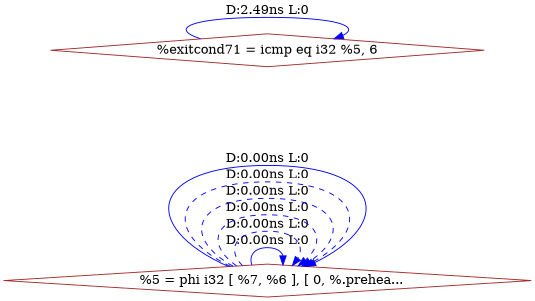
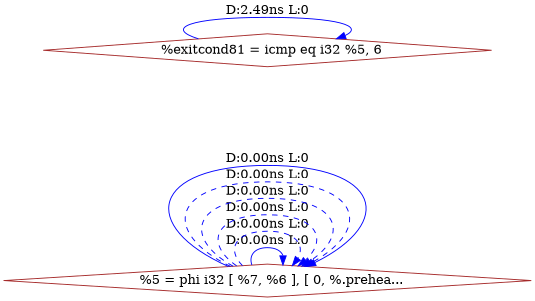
node "%exitcond71 = icmp eq i32 %5, 6": label "%exitcond71 = icmp eq i32 %5, 6" -> "%exitcond81 = icmp eq i32 %5, 6"
